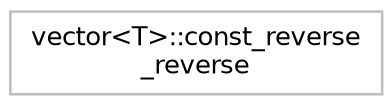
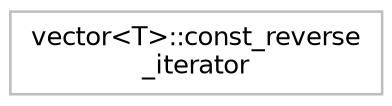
node "vector<T>::const_reverse _reverse": label "vector<T>::const_reverse _reverse" -> "vector<T>::const_reverse _iterator"
